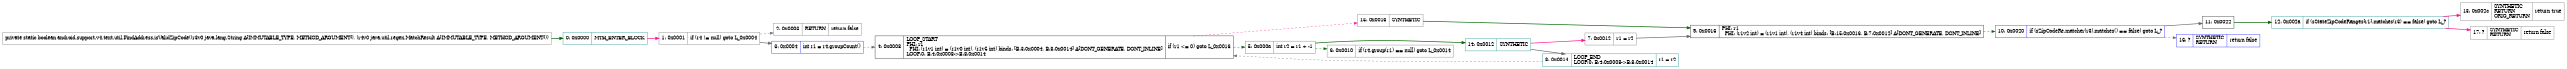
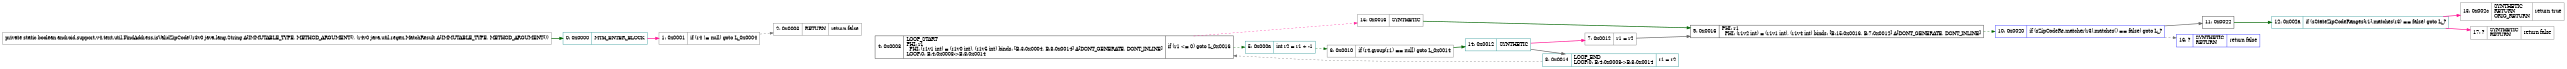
edge "5: 0x000a" -> "14: 0x0012": now "6: 0x0010" -> "14: 0x0012"
node "3: 0x0004": removed
